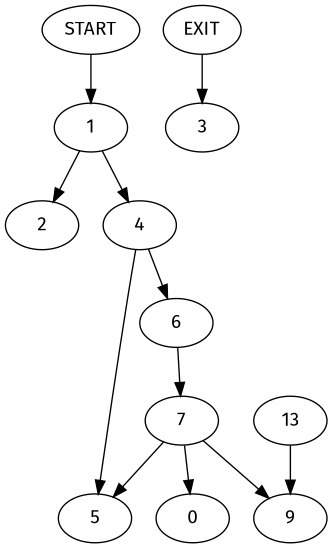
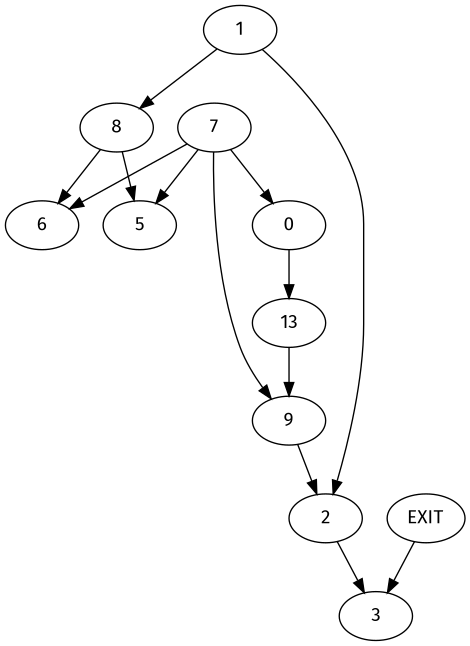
node "START": removed
node "4": label "4" -> "8"
edge "0" -> "13": added
edge "6" -> "7": reversed
edge "9" -> "2": added
edge "2" -> "3": added
